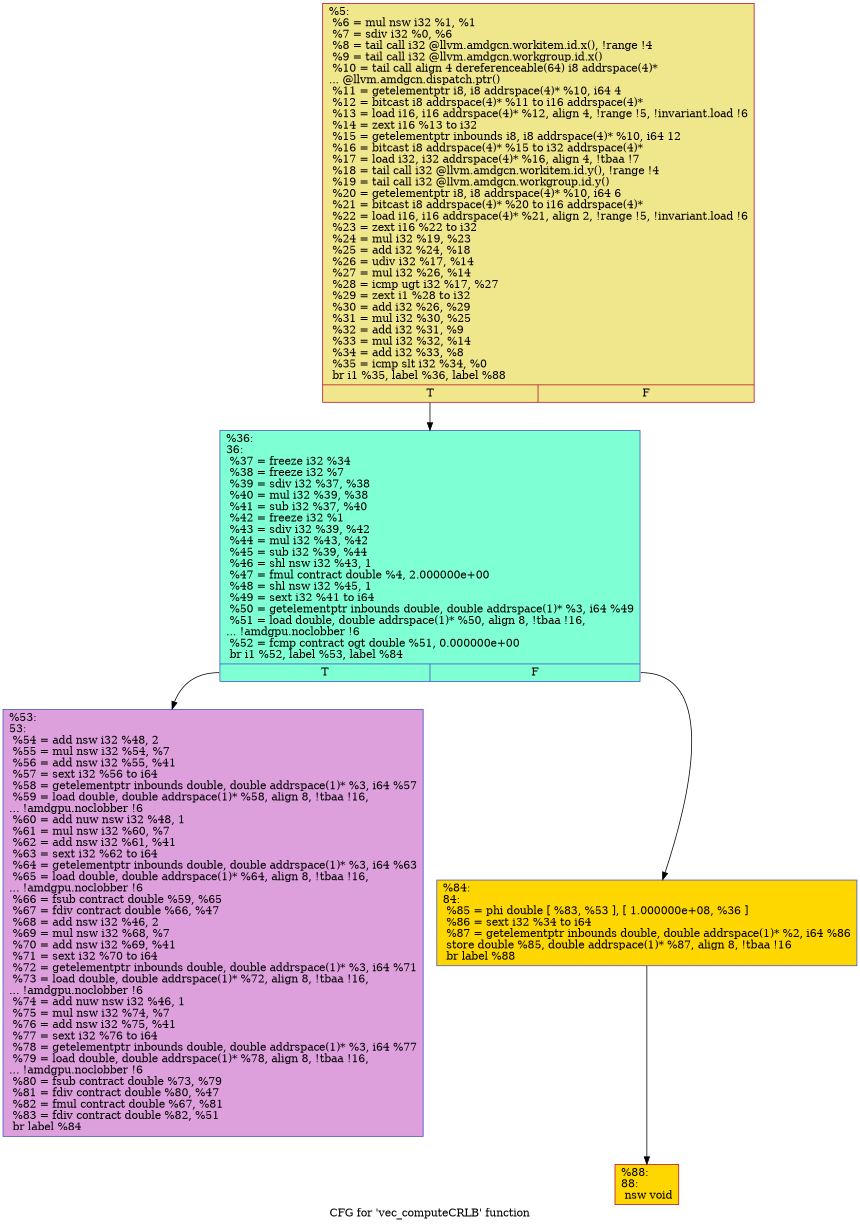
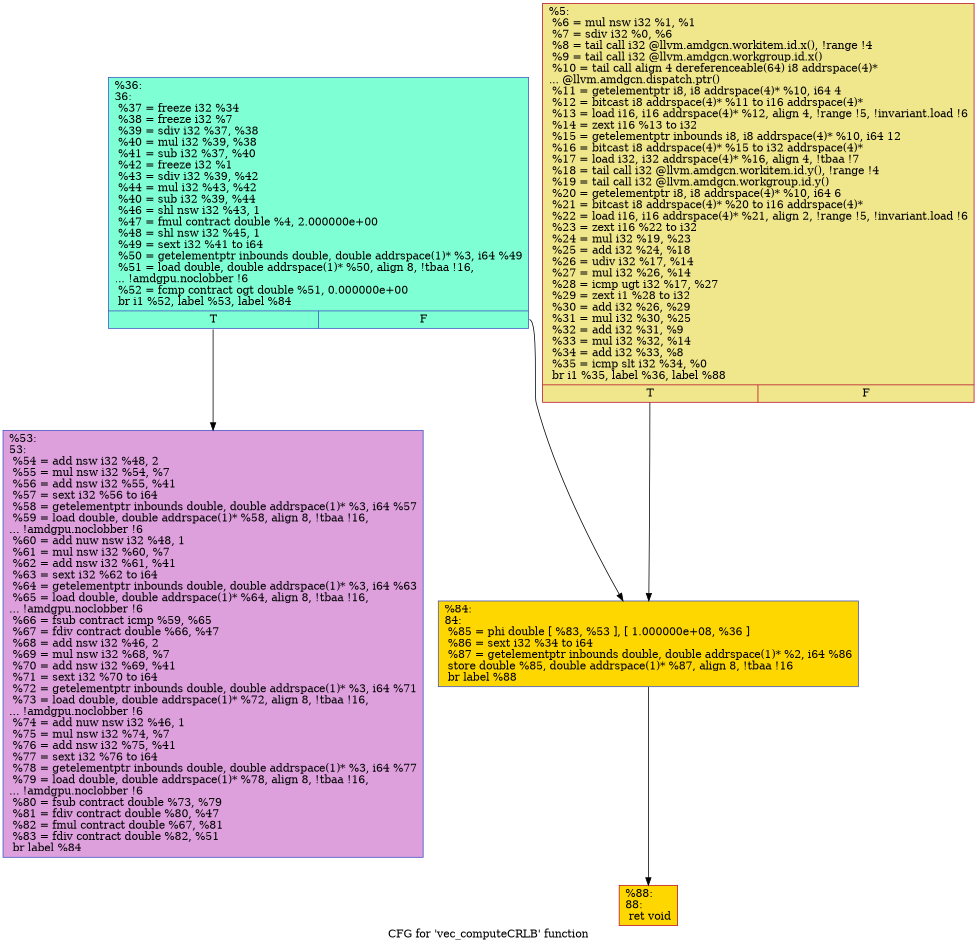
edge "%5:" -> "%36:": now "%5:" -> "%84:"
node "%36:": text "%45 = sub i32 %39, %44" -> "%40 = sub i32 %39, %44"
node "%53:": text "%66 = fsub contract double %59, %65" -> "%66 = fsub contract icmp %59, %65"
node "%88:": text "nsw void" -> "ret void"
